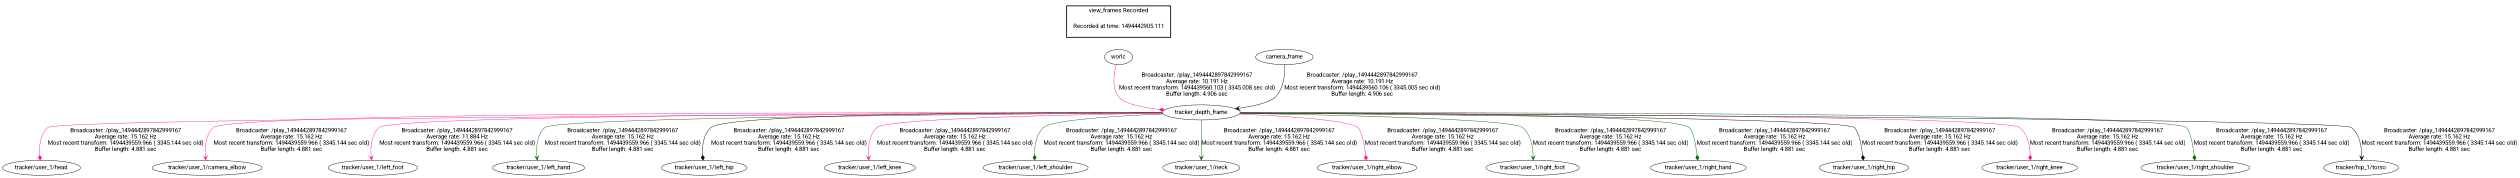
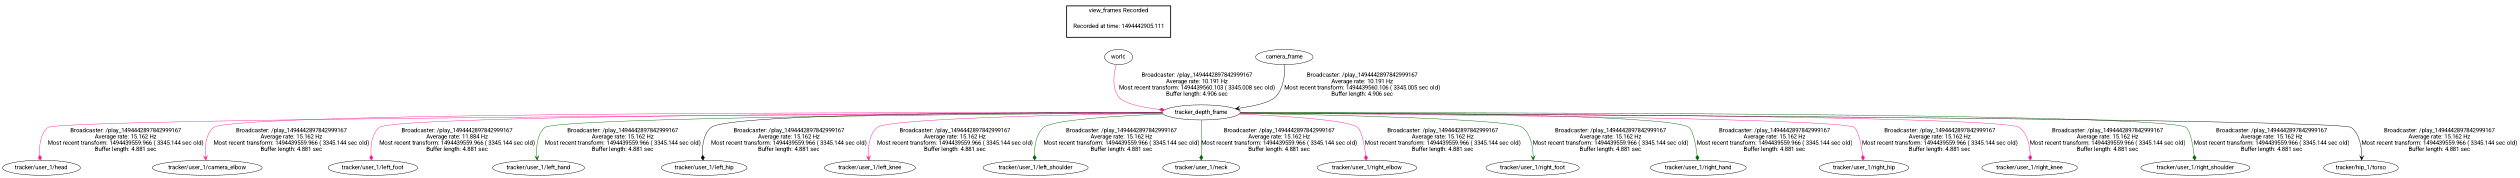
edge "tracker_depth_frame" -> "tracker/user_1/left_foot": arrowhead vee -> diamond
edge "tracker_depth_frame" -> "tracker/user_1/right_hip": color black -> deeppink
edge "tracker_depth_frame" -> "tracker/user_1/neck": arrowhead vee -> diamond
